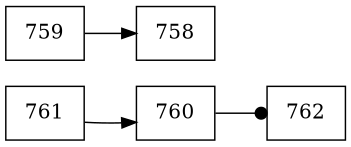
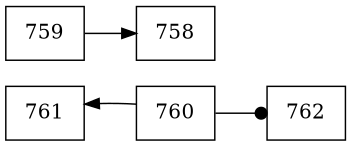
edge "761" -> "760": reversed
